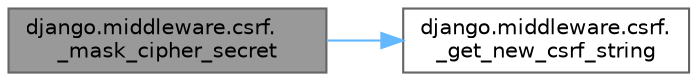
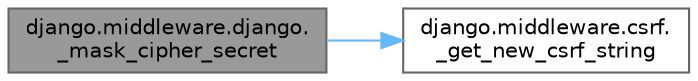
node "django.middleware.csrf. _mask_cipher_secret": label "django.middleware.csrf. _mask_cipher_secret" -> "django.middleware.django. _mask_cipher_secret"
